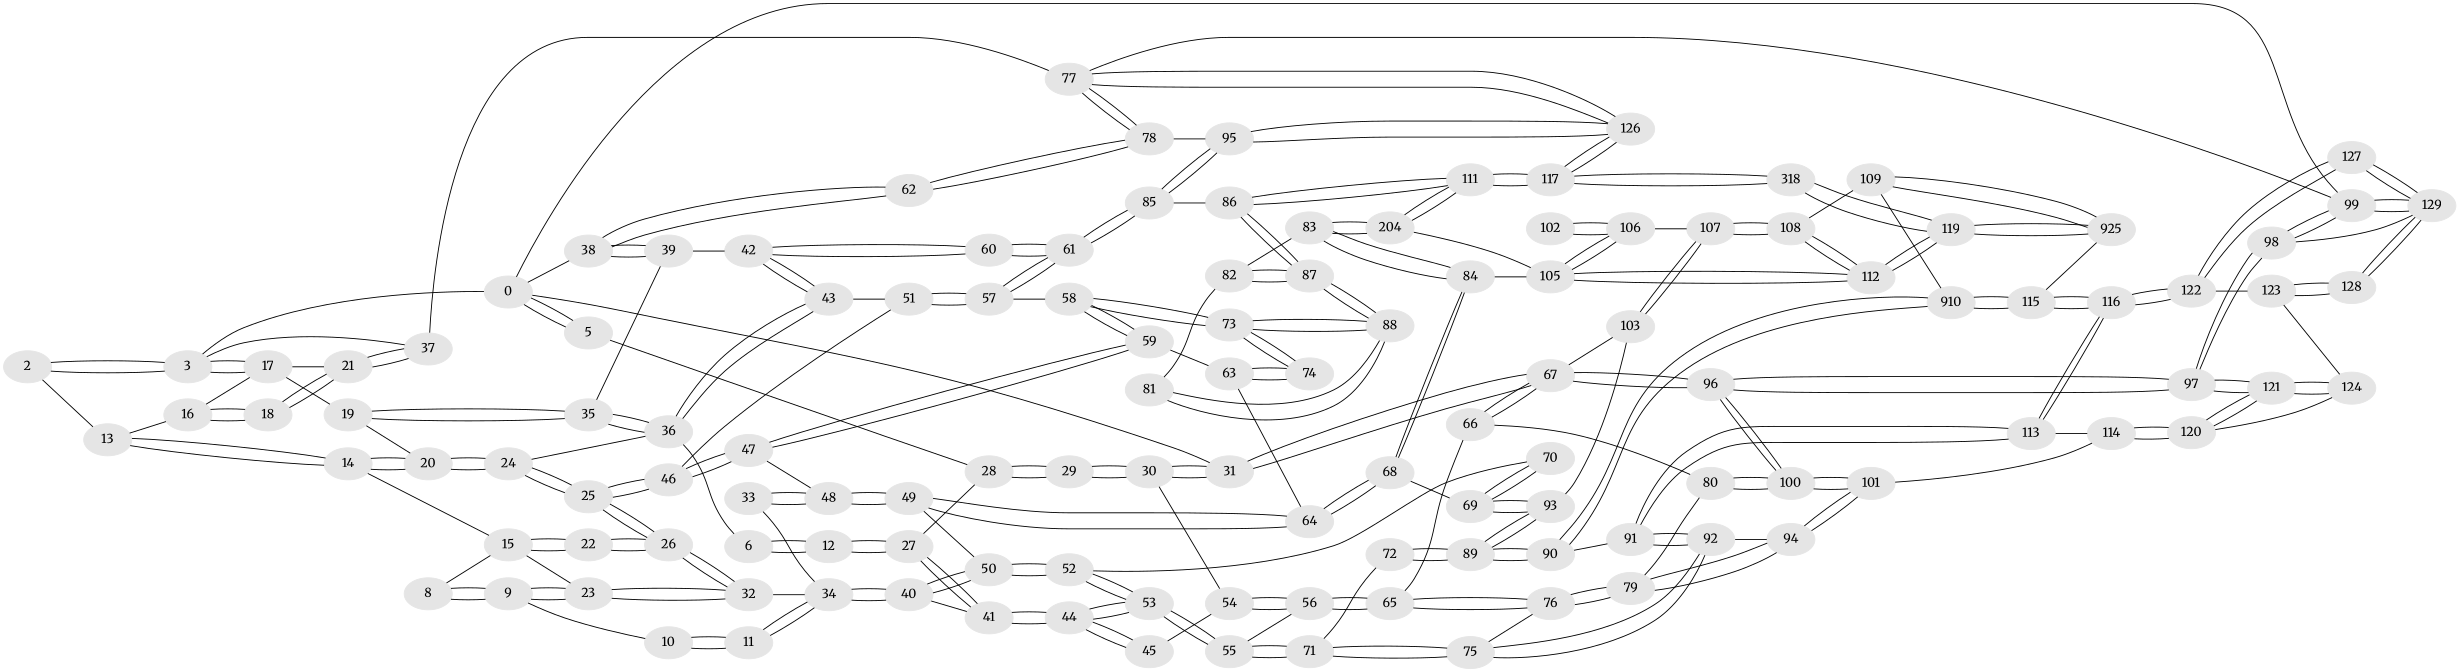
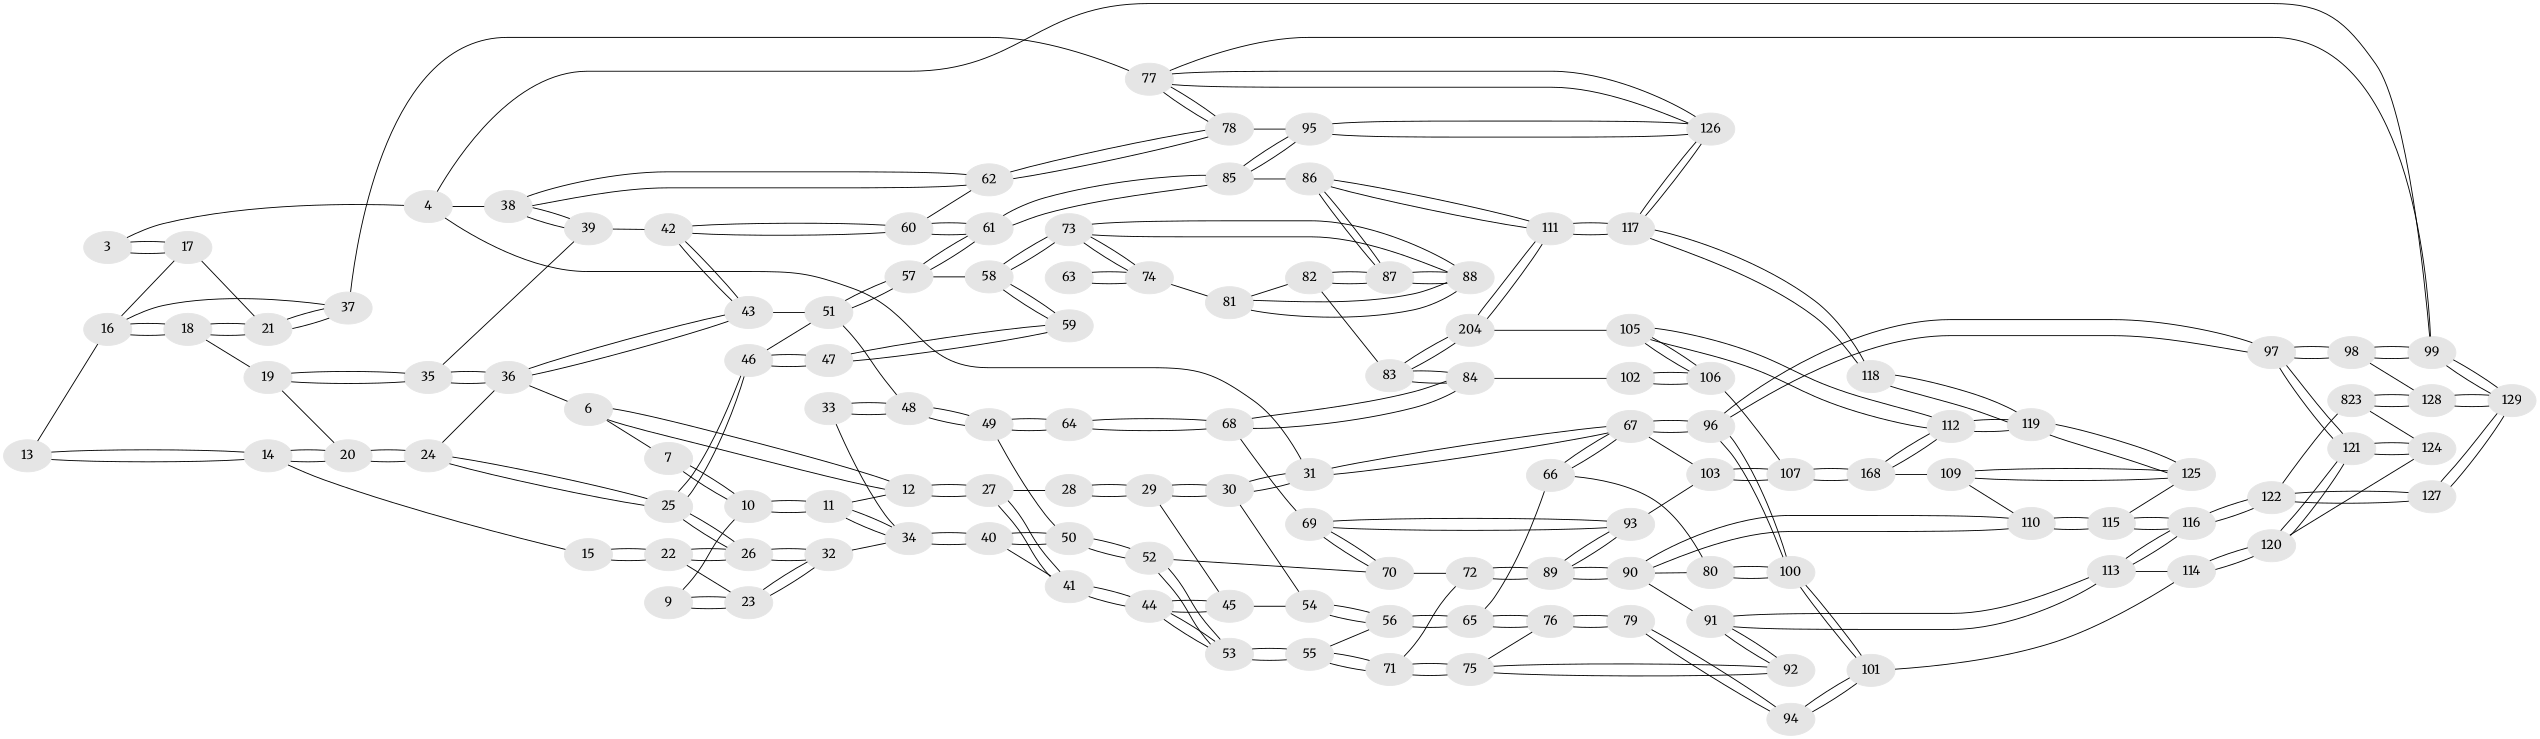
node "318": label "318" -> "118"
edge "62" -- "60": added
node "108": label "108" -> "168"
node "925": label "925" -> "125"
edge "129" -- "98": now "128" -- "98"
edge "84" -- "105": now "84" -- "102"
edge "74" -- "81": added
node "123": label "123" -> "823"
node "0": label "0" -> "4"
node "910": label "910" -> "110"
node "5": removed
edge "37" -- "3": now "37" -- "16"
edge "59" -- "63": removed
node "2": removed
edge "17" -- "19": now "18" -- "19"
edge "63" -- "64": removed
node "7": added
edge "47" -- "48": now "51" -- "48"
edge "12" -- "11": added
edge "80" -- "79": now "80" -- "90"
edge "92" -- "94": removed
edge "29" -- "45": added
edge "15" -- "23": now "22" -- "23"
edge "70" -- "72": added
node "8": removed
